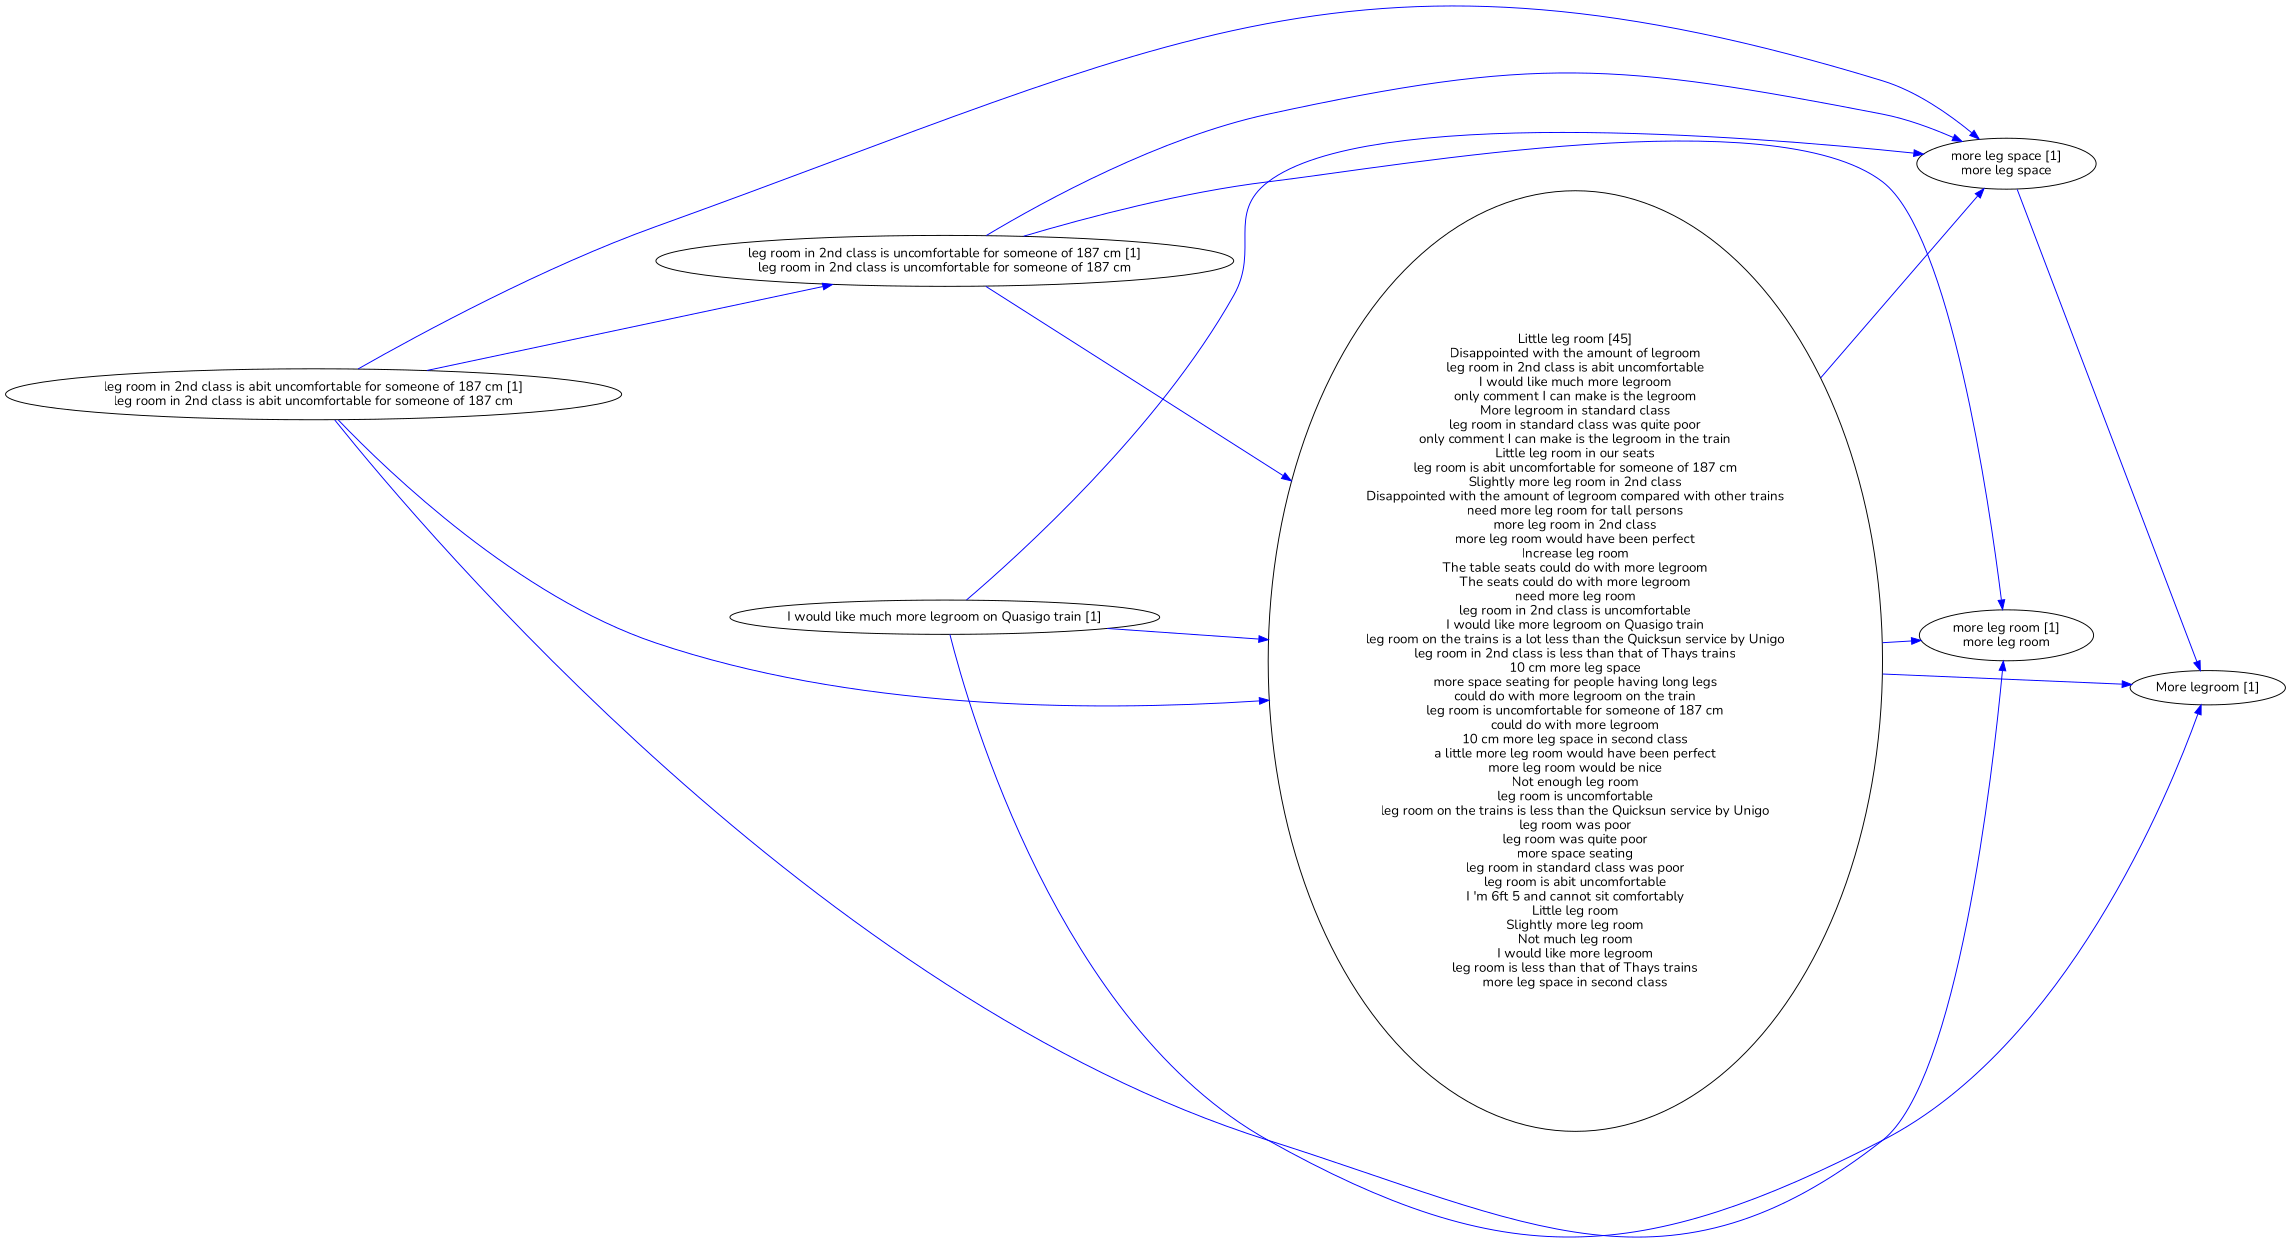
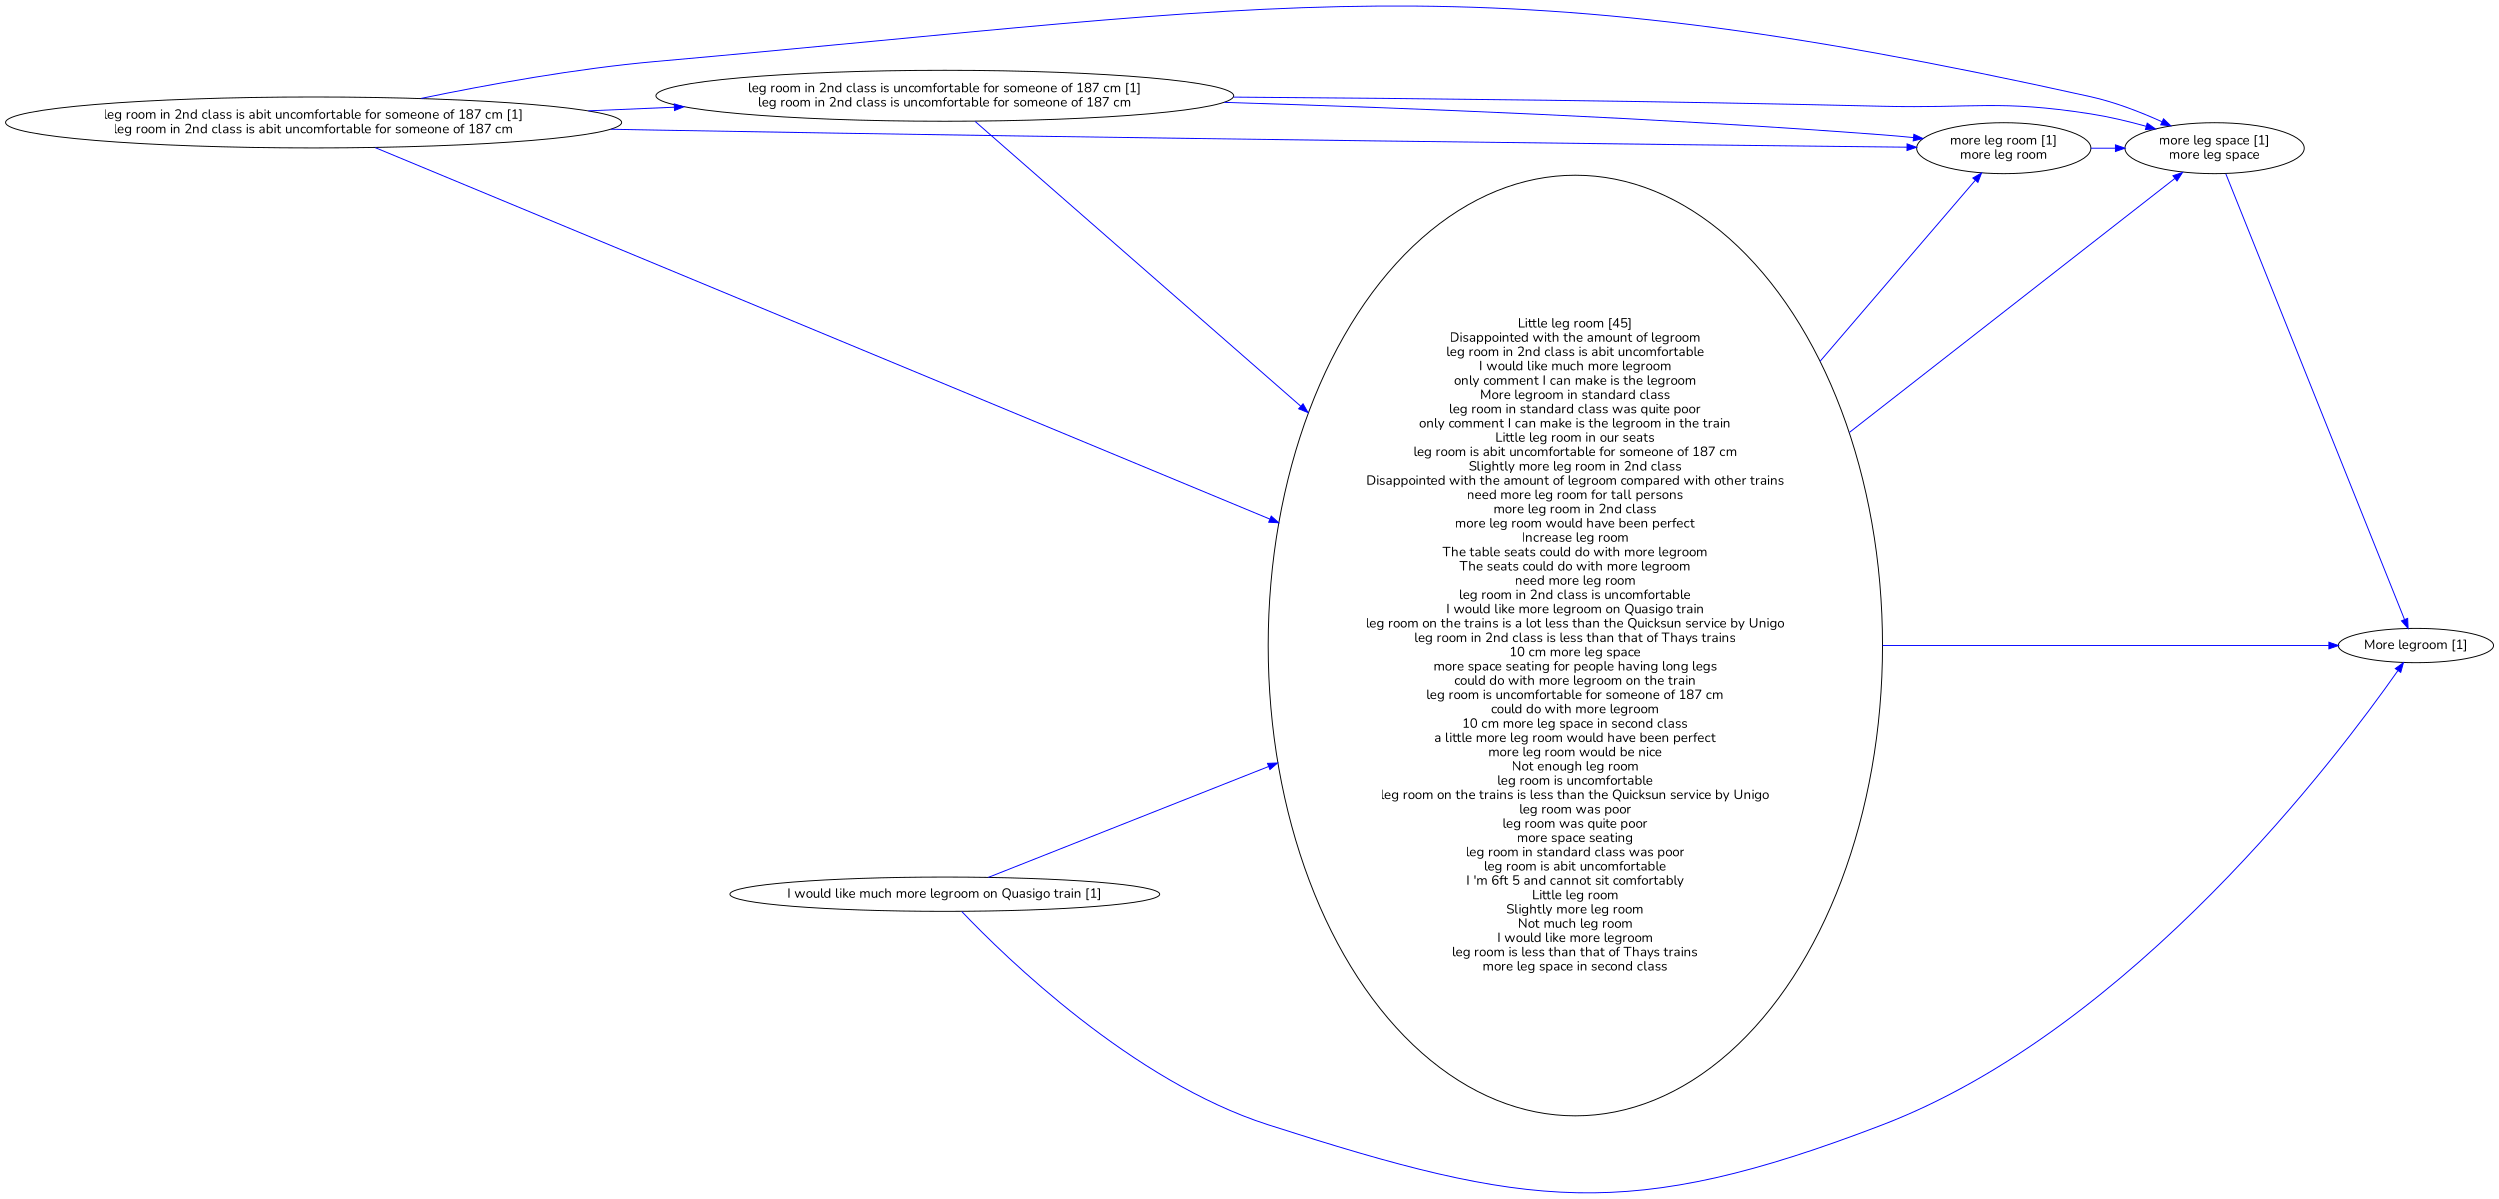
edge "I would like much more legroom on Quasigo train [1]" -> "more leg space [1] more leg space": now "more leg room [1] more leg room" -> "more leg space [1] more leg space"
